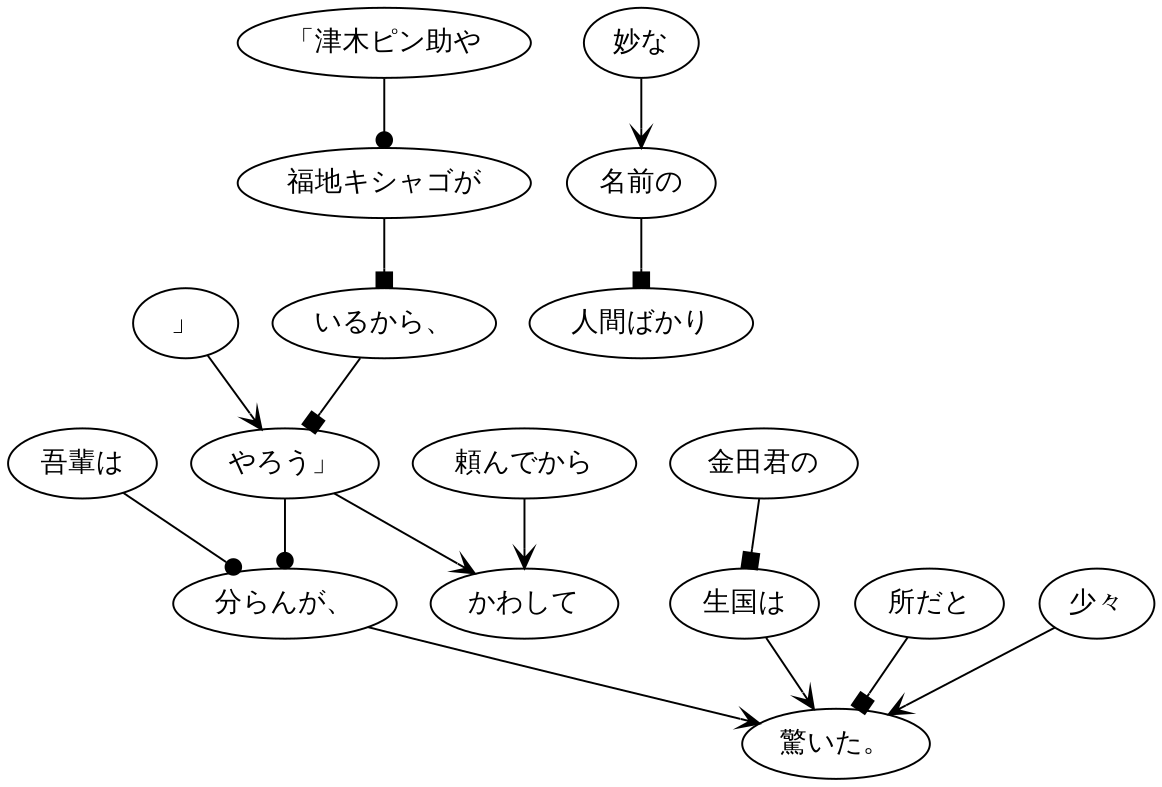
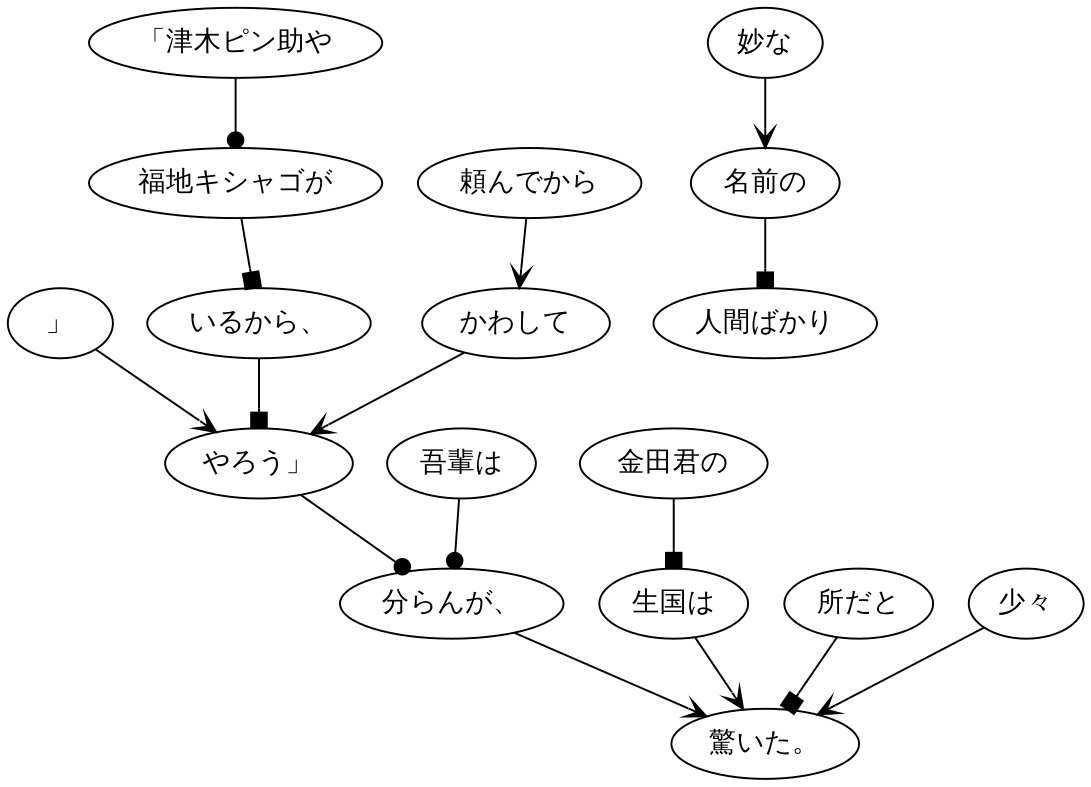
edge "やろう」" -> "かわして": reversed
